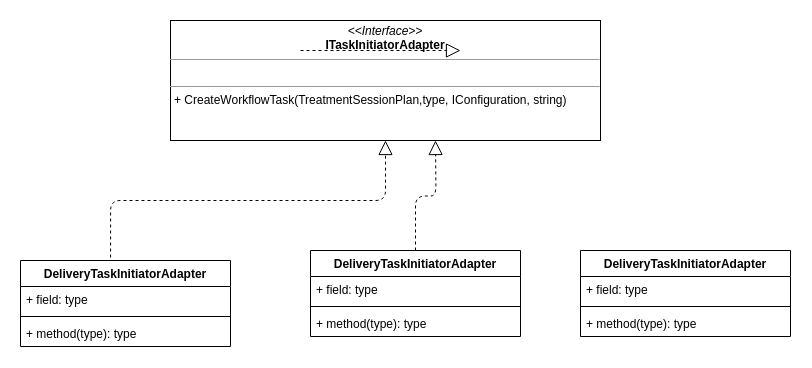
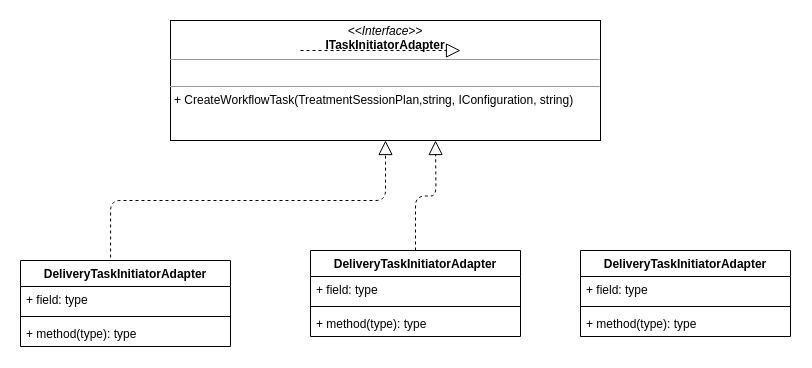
node "<<Interface>> ITaskInitiatorAdapter + CreateWorkflowTask(TreatmentSessionPlan,type, IConfiguration, string)": label "<<Interface>> ITaskInitiatorAdapter + CreateWorkflowTask(TreatmentSessionPlan,type, IConfiguration, string)" -> "<<Interface>> ITaskInitiatorAdapter + CreateWorkflowTask(TreatmentSessionPlan,string, IConfiguration, string)"
